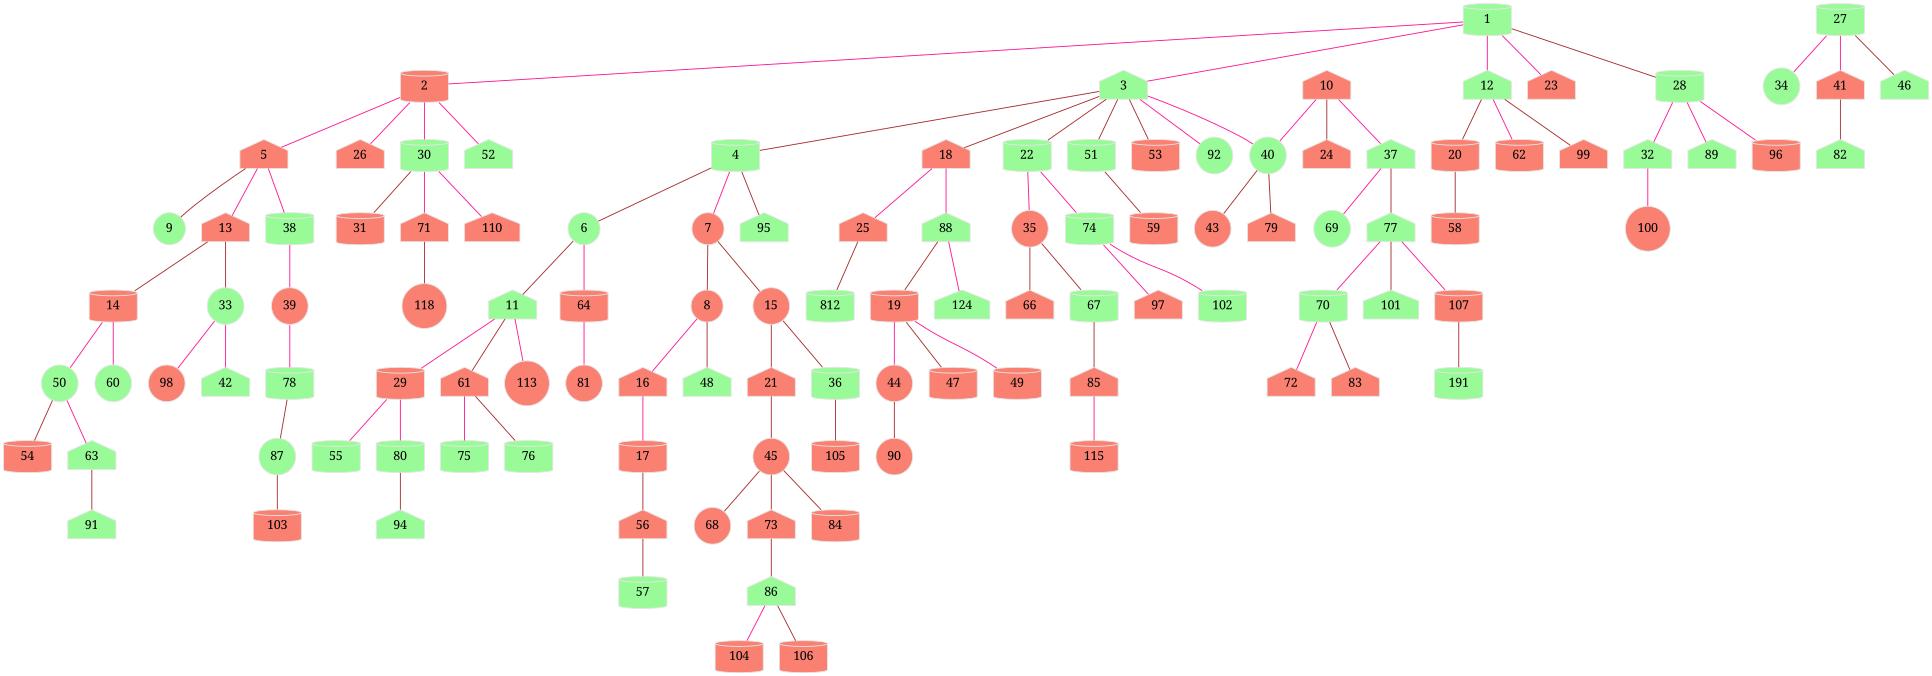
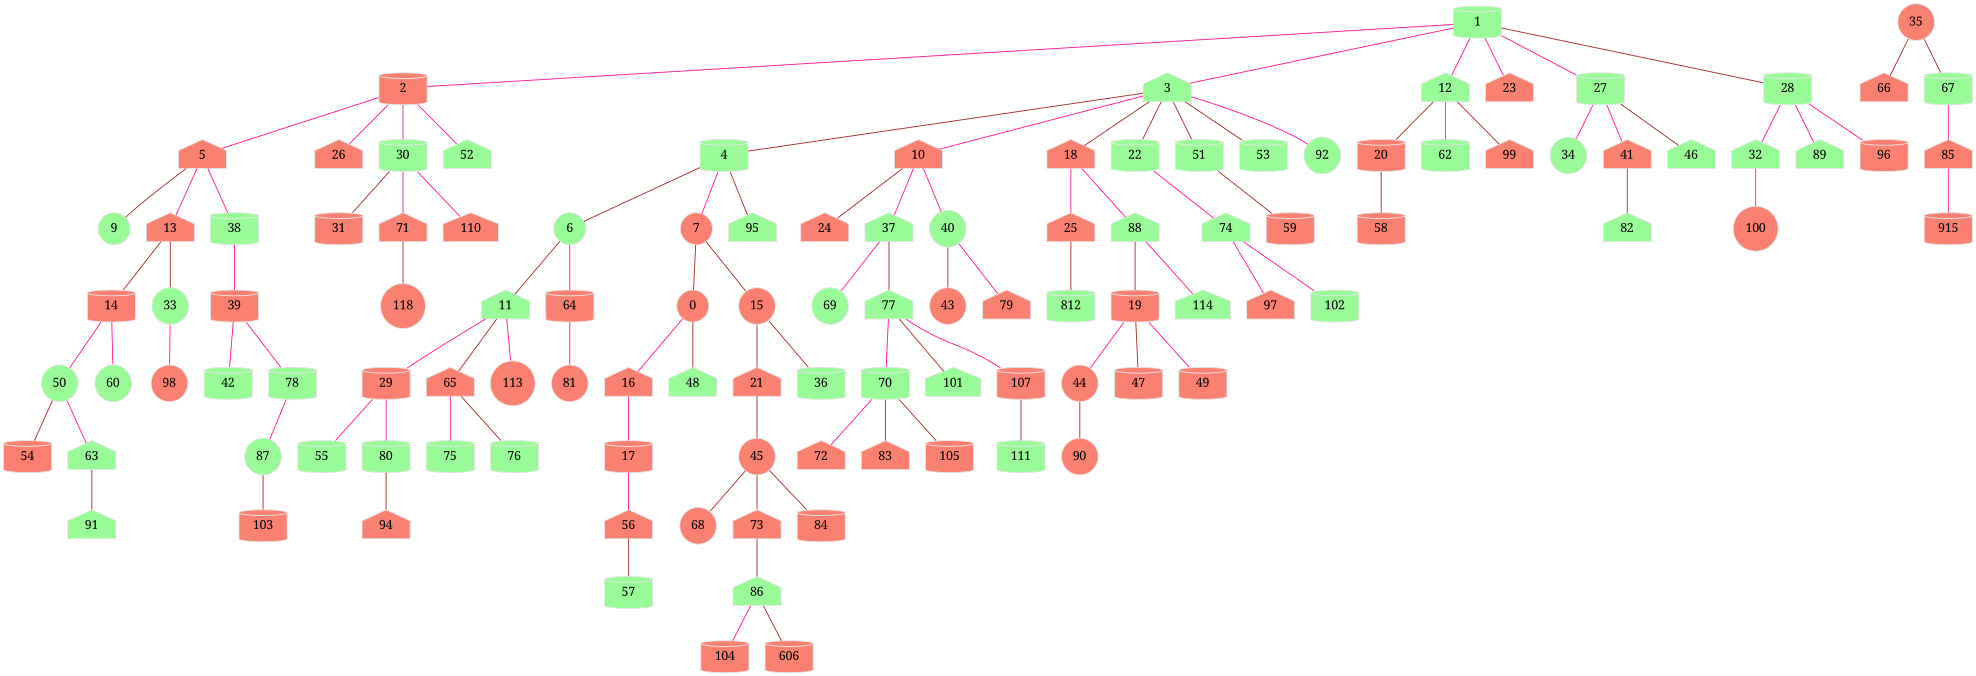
edge "1" -- "27": added
edge "3" -- "40": now "3" -- "10"
node "53": fillcolor salmon -> palegreen
node "62": fillcolor salmon -> palegreen
edge "22" -- "35": removed
edge "40" -- "79": color brown -> deeppink
node "74": shape cylinder -> house
node "39": shape circle -> cylinder
node "8": label "8" -> "0"
node "124": label "124" -> "114"
edge "67" -- "85": color brown -> deeppink
edge "33" -- "42": now "39" -- "42"
node "42": shape house -> cylinder
node "61": label "61" -> "65"
node "191": label "191" -> "111"
edge "78" -- "87": color brown -> deeppink
edge "36" -- "105": now "70" -- "105"
node "115": label "115" -> "915"
edge "17" -- "56": color brown -> deeppink
node "94": fillcolor palegreen -> salmon
node "106": label "106" -> "606"
